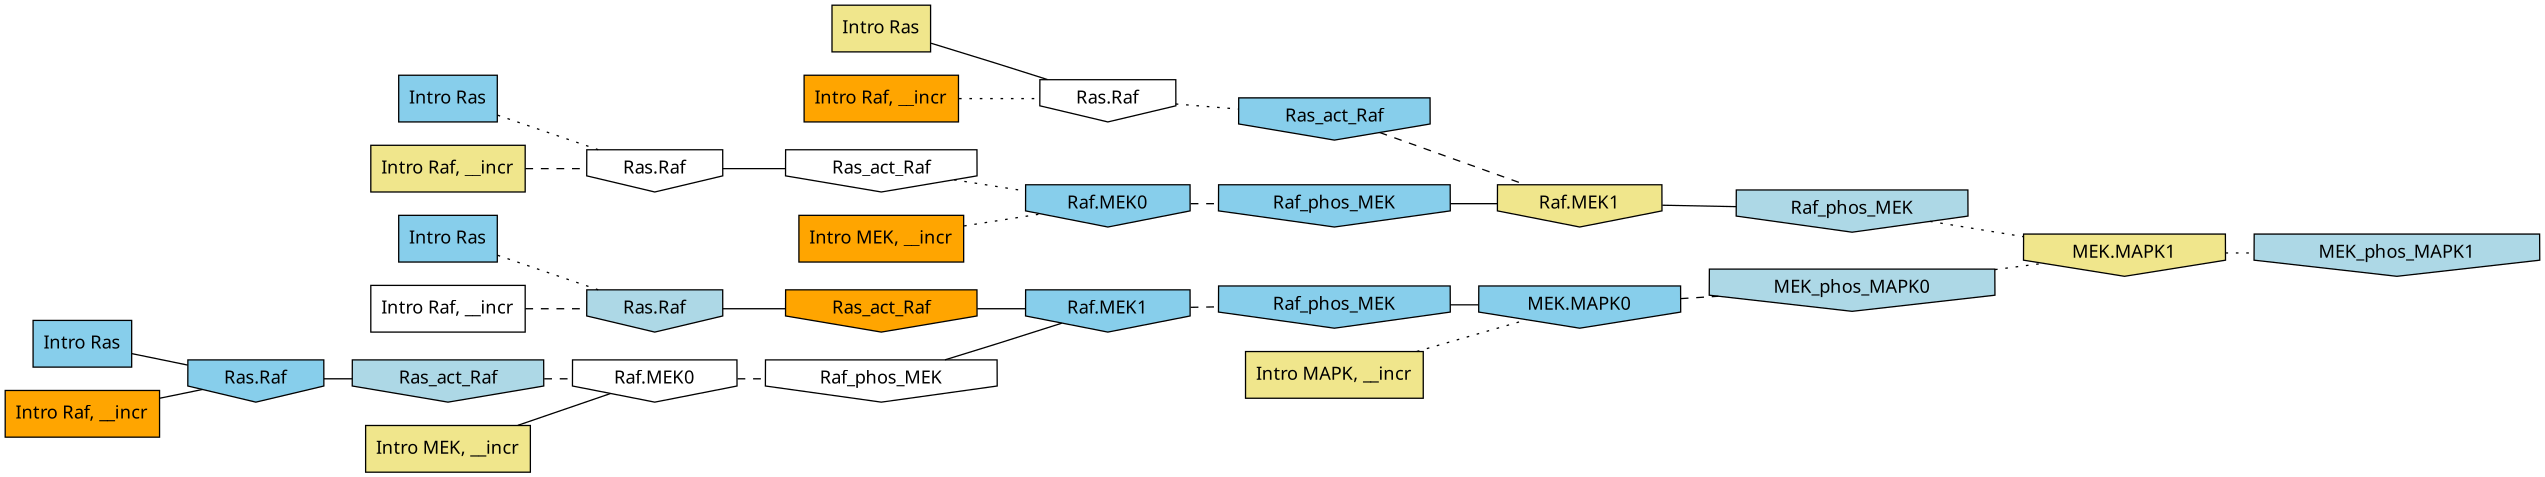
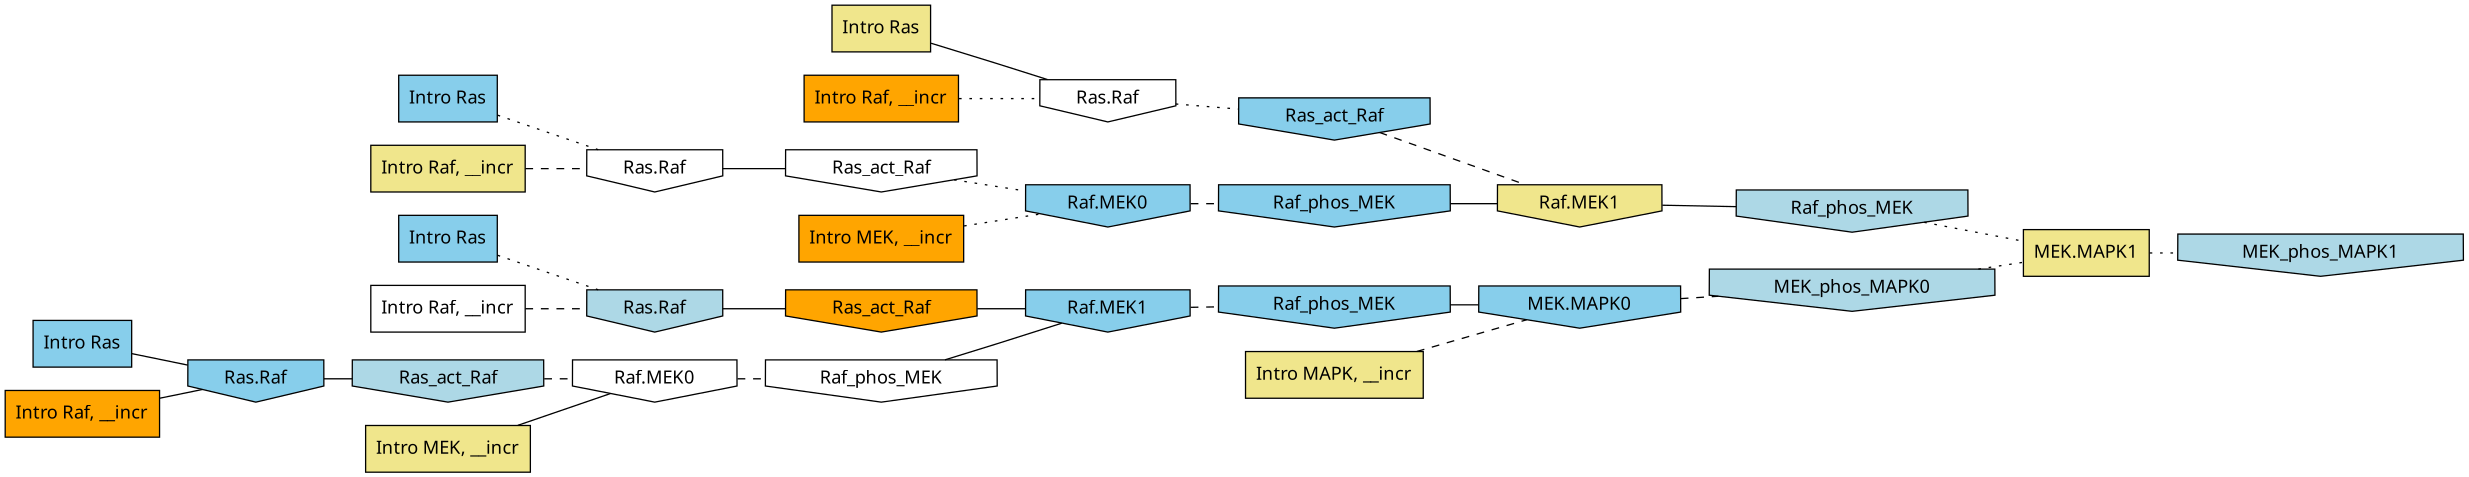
node "MEK.MAPK1": shape invhouse -> box
edge "MEK.MAPK0" -- "Intro MAPK, __incr": style dotted -> dashed
